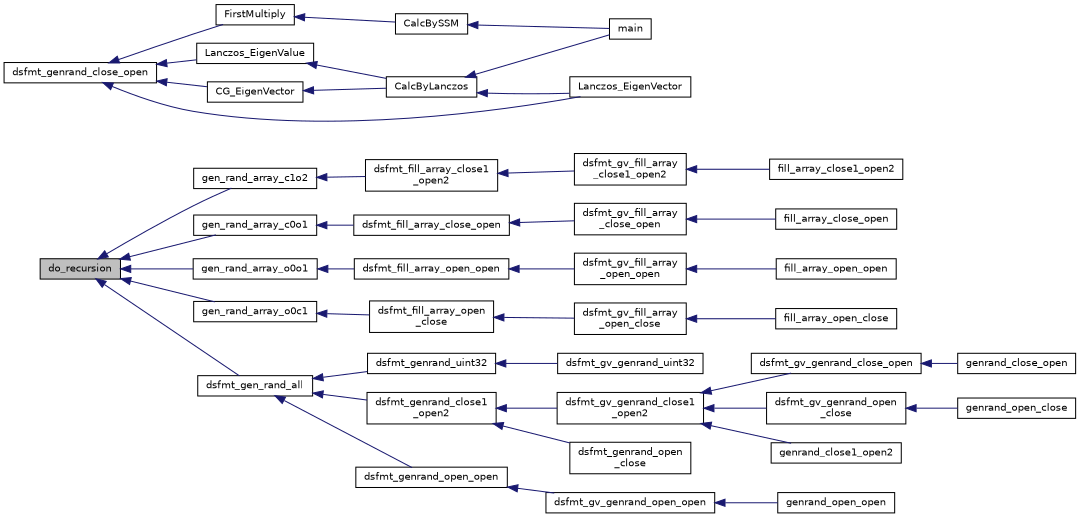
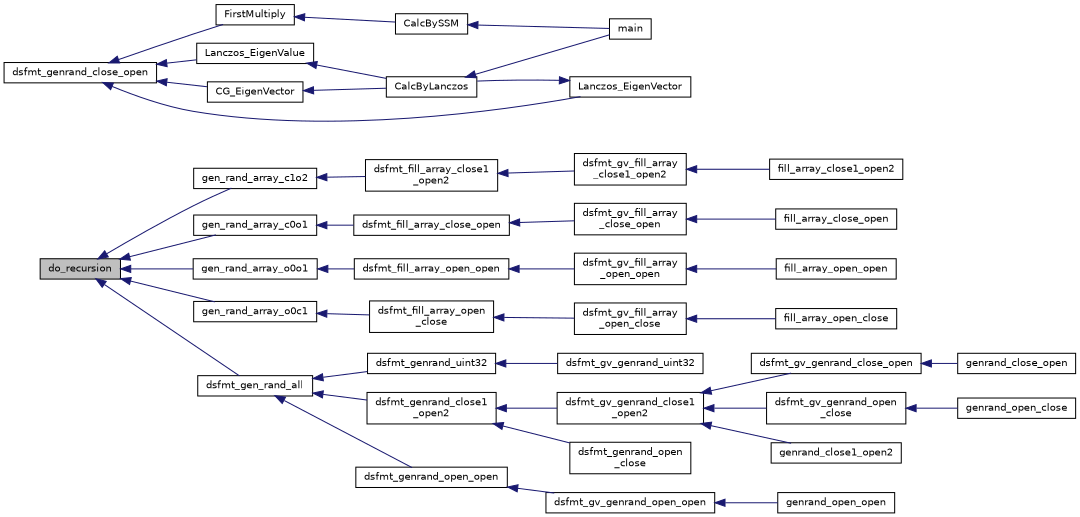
edge "Lanczos_EigenVector" -> "CalcByLanczos": reversed
